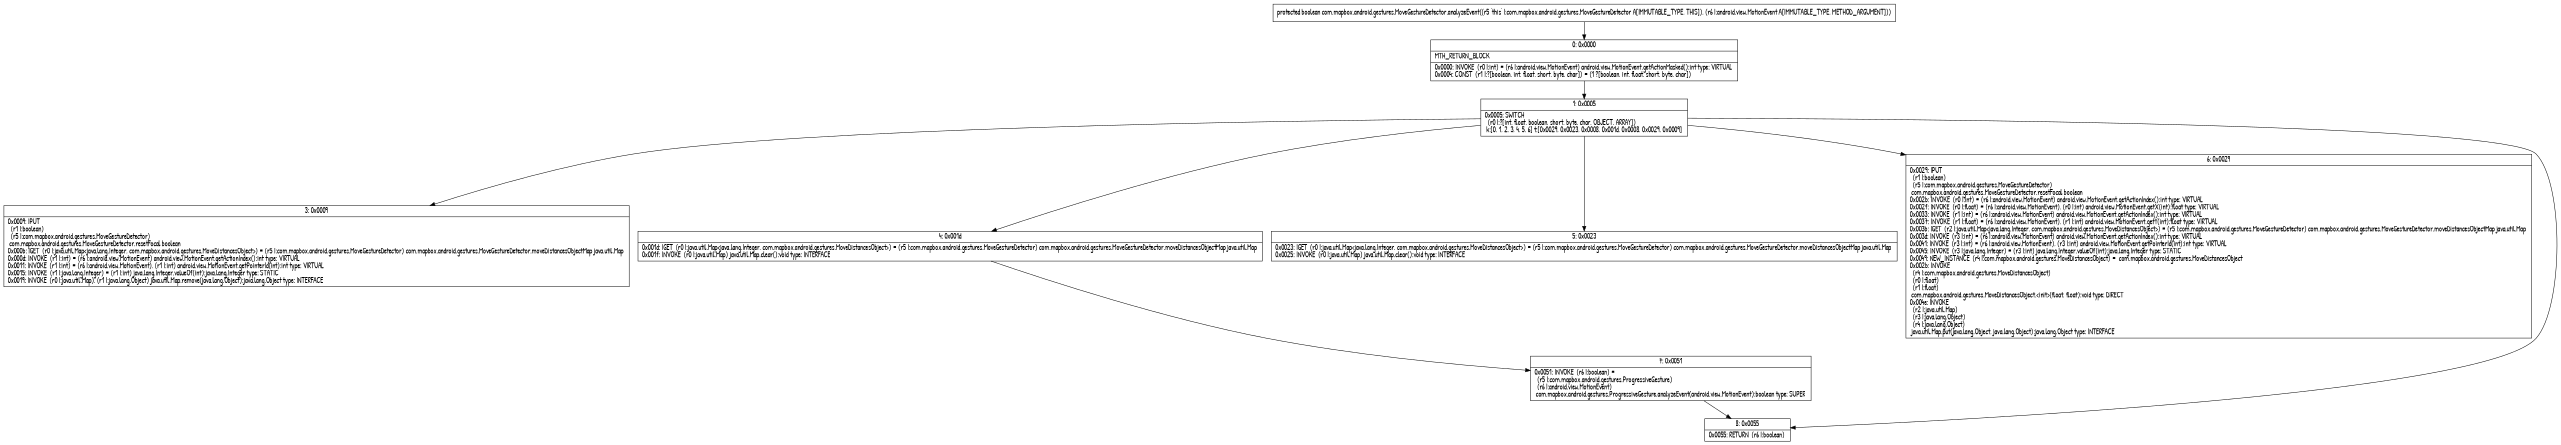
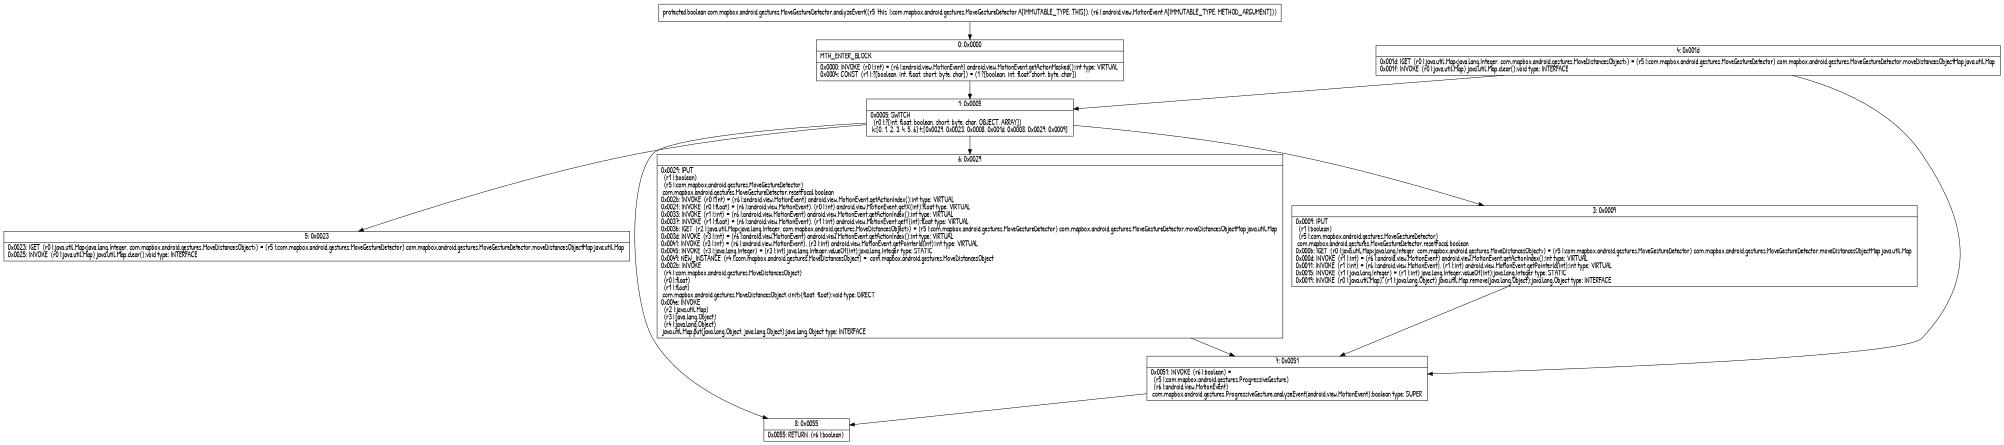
node "0: 0x0000": text "MTH_RETURN_BLOCK" -> "MTH_ENTER_BLOCK"
edge "1: 0x0005" -> "4: 0x001d": reversed
edge "3: 0x0009" -> "7: 0x0051": added
edge "6: 0x0029" -> "7: 0x0051": added
